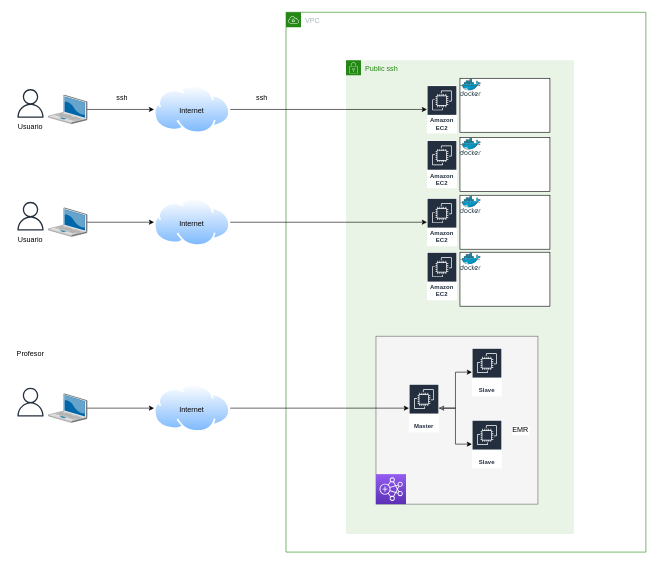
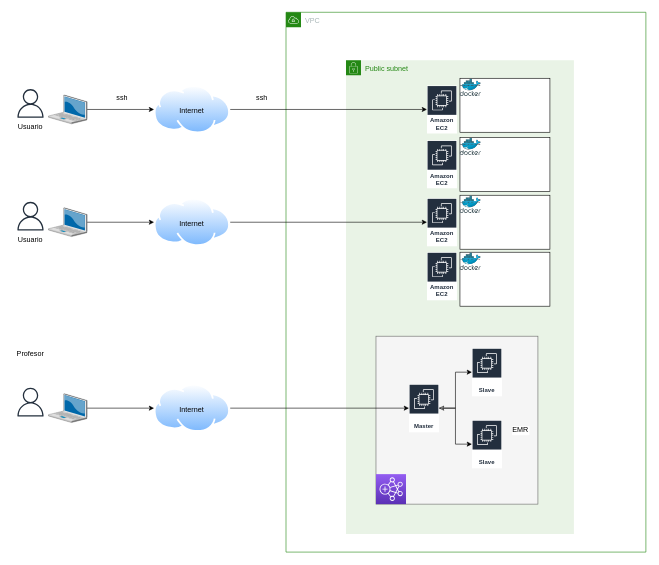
node "Public ssh": label "Public ssh" -> "Public subnet"
